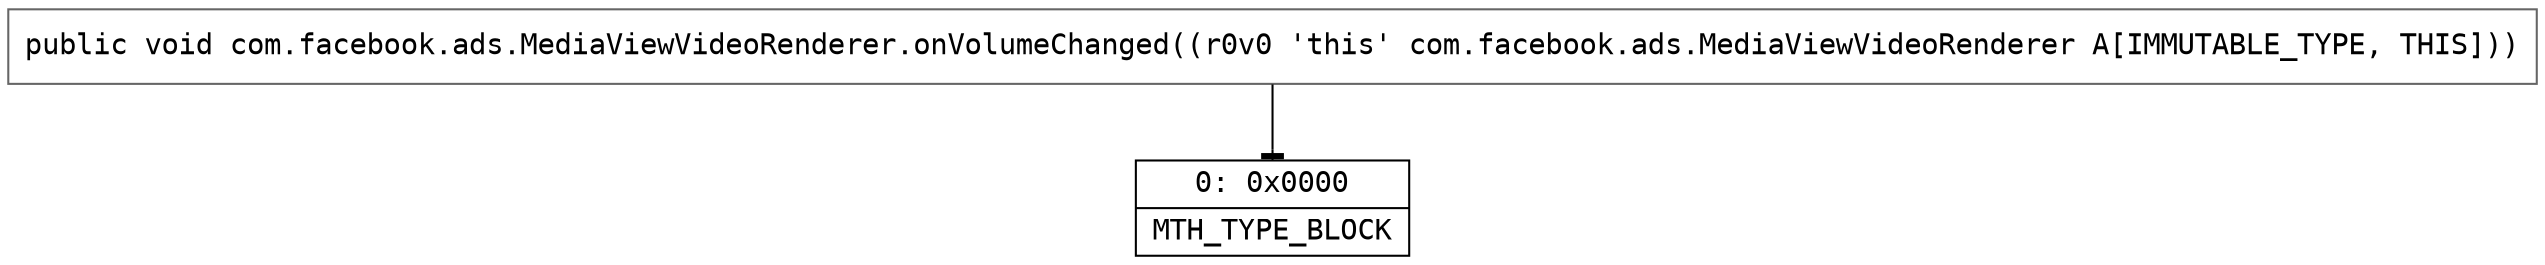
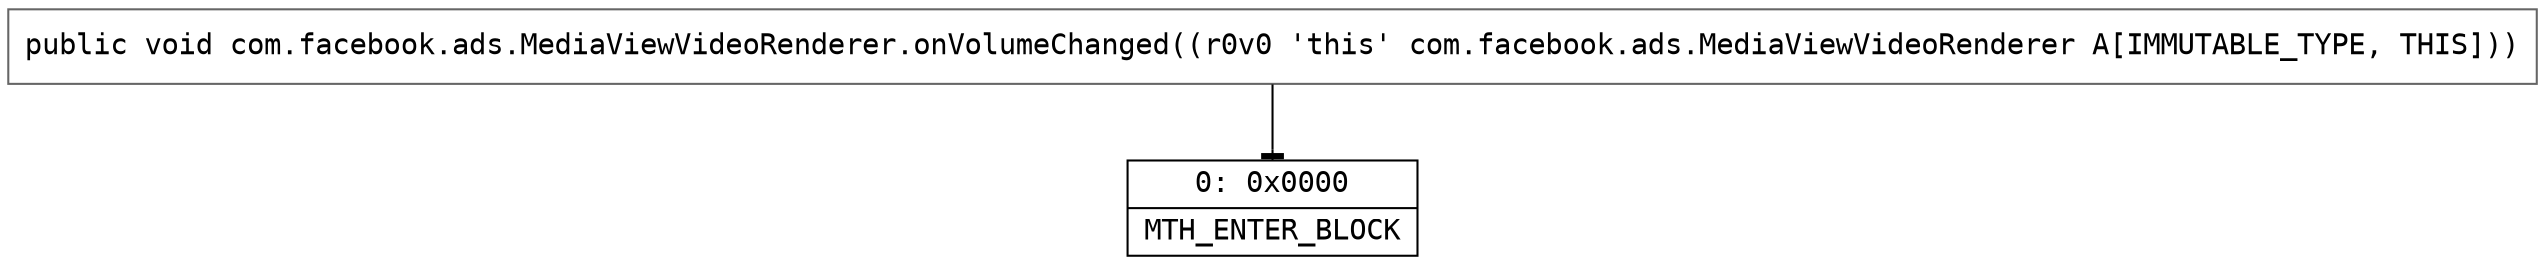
node "0: 0x0000": text "MTH_TYPE_BLOCK" -> "MTH_ENTER_BLOCK"
